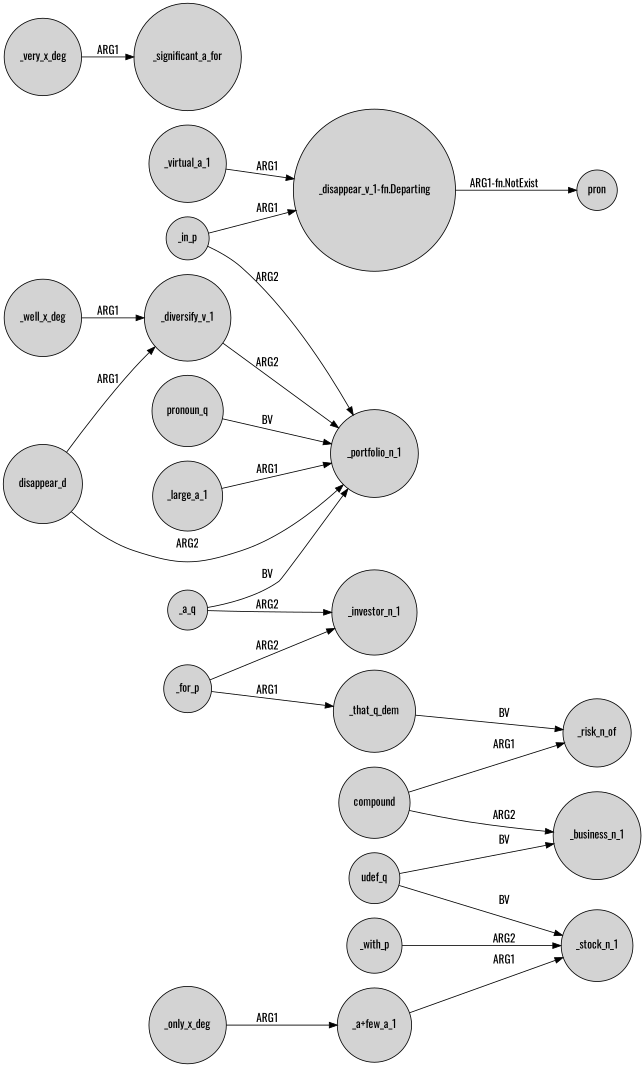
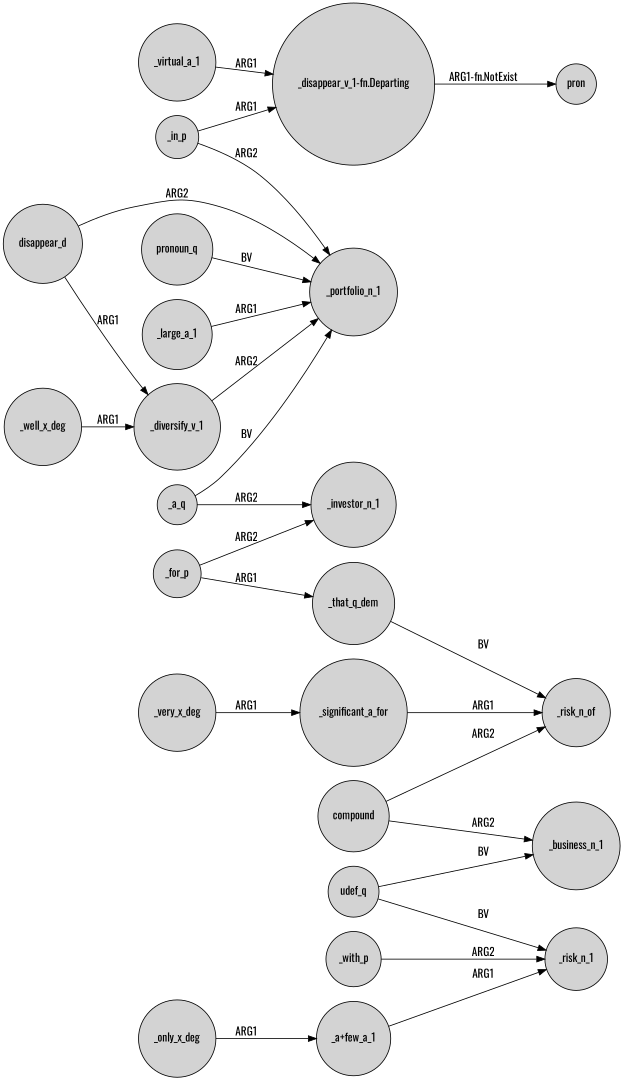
edge "_significant_a_for" -> "_risk_n_of": added, label "ARG1"
edge "compound" -> "_risk_n_of": label "ARG1" -> "ARG2"
node "_stock_n_1": label "_stock_n_1" -> "_risk_n_1"
